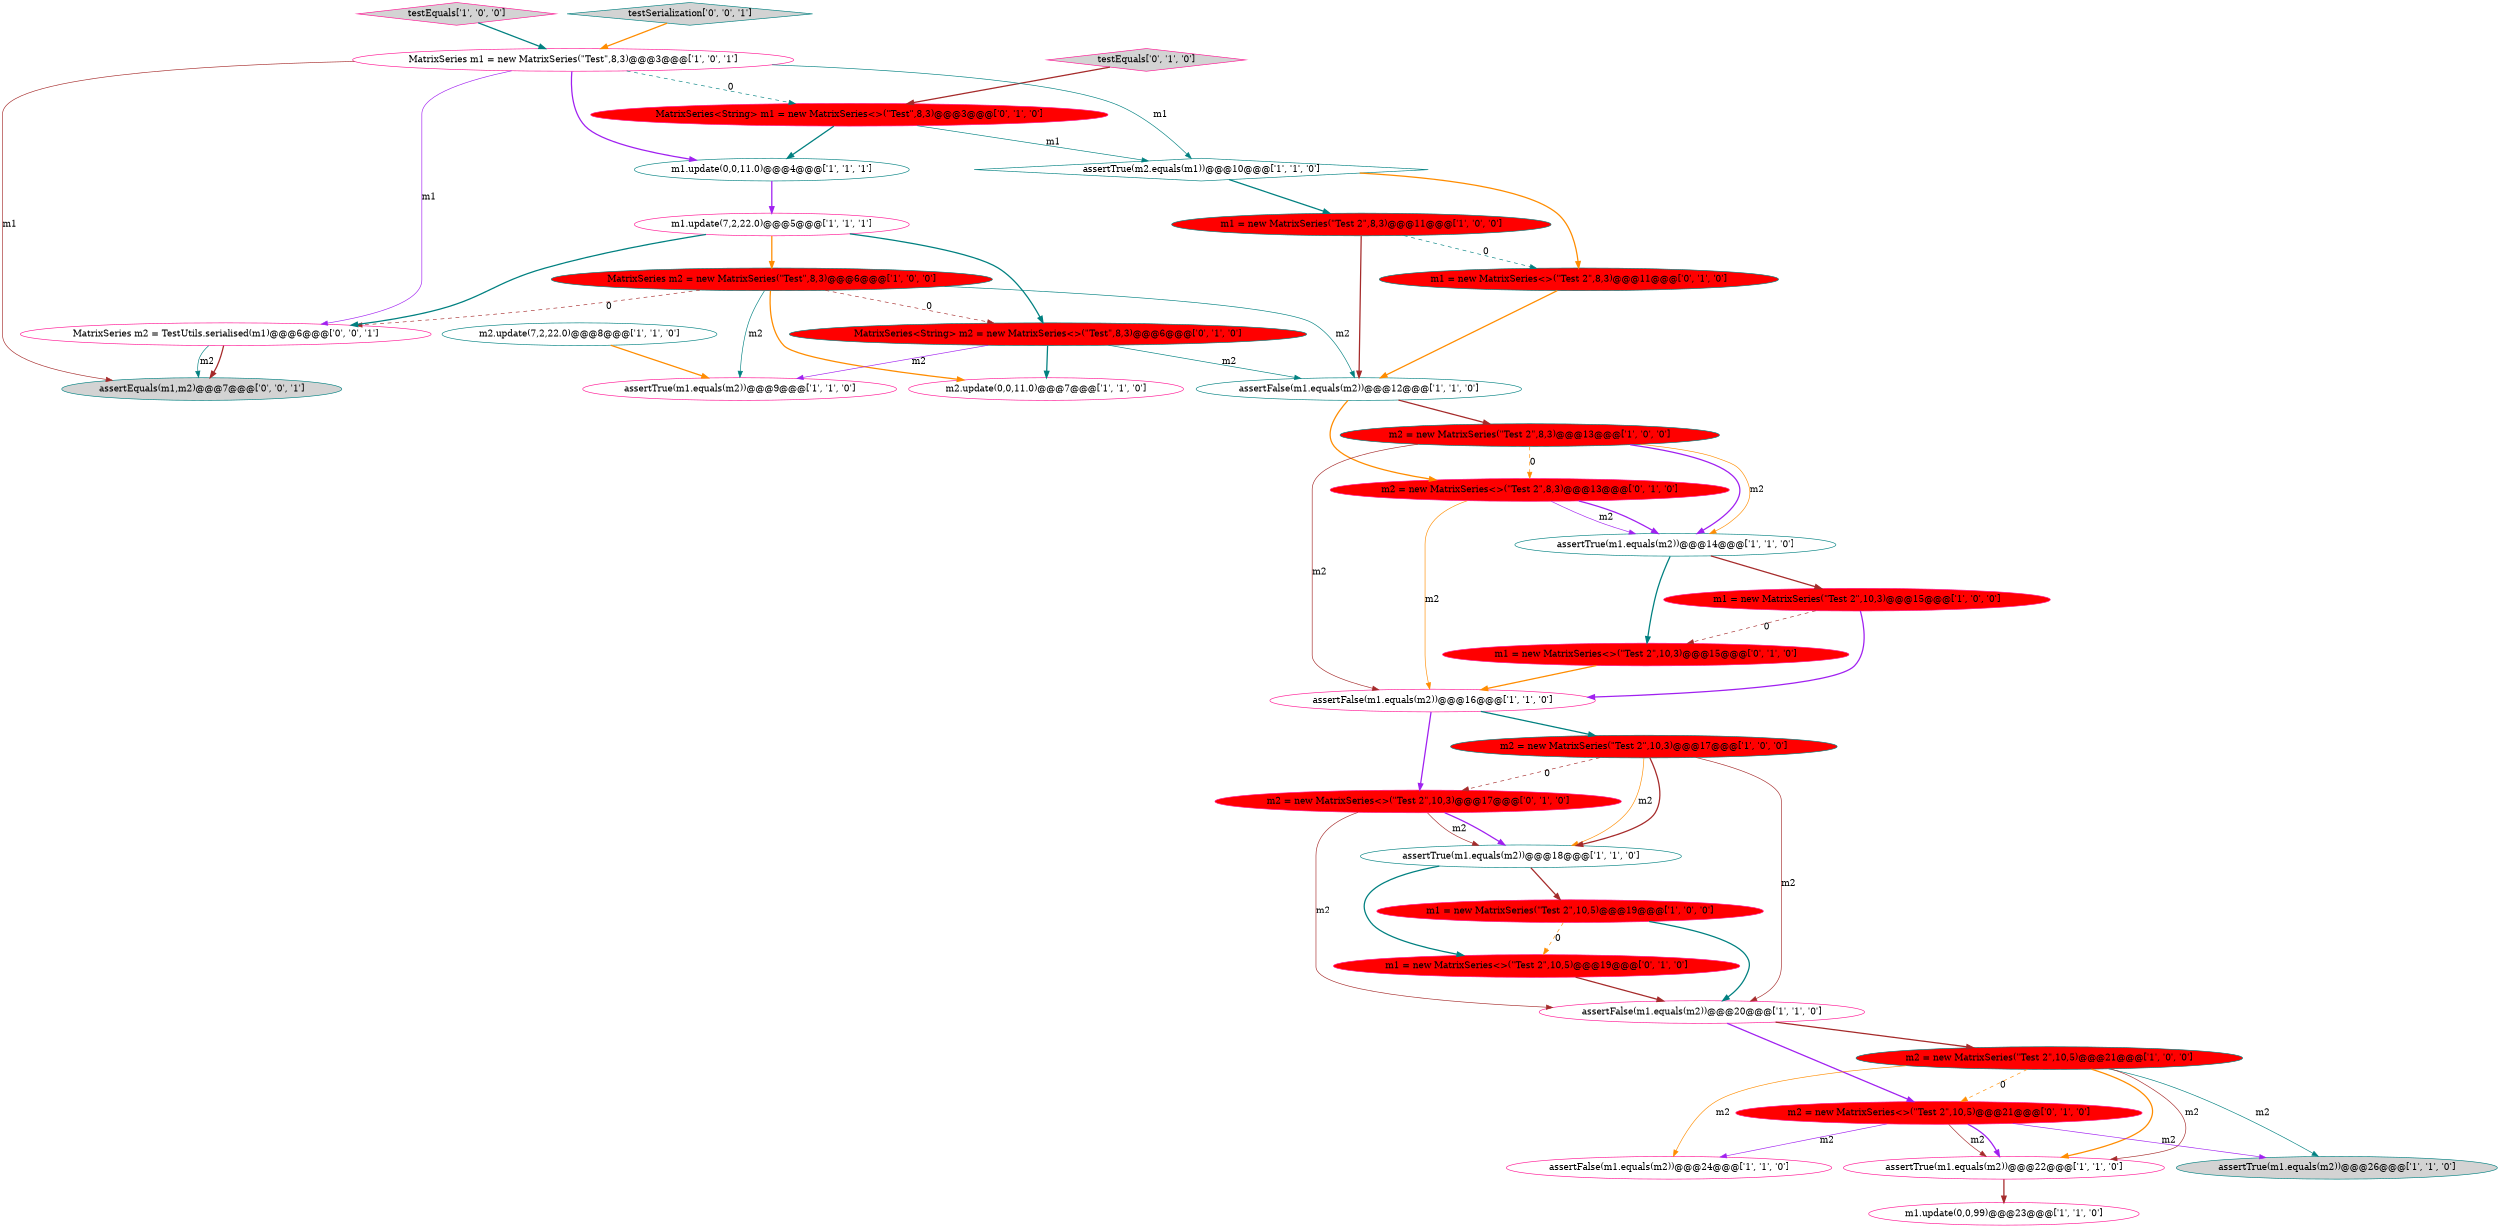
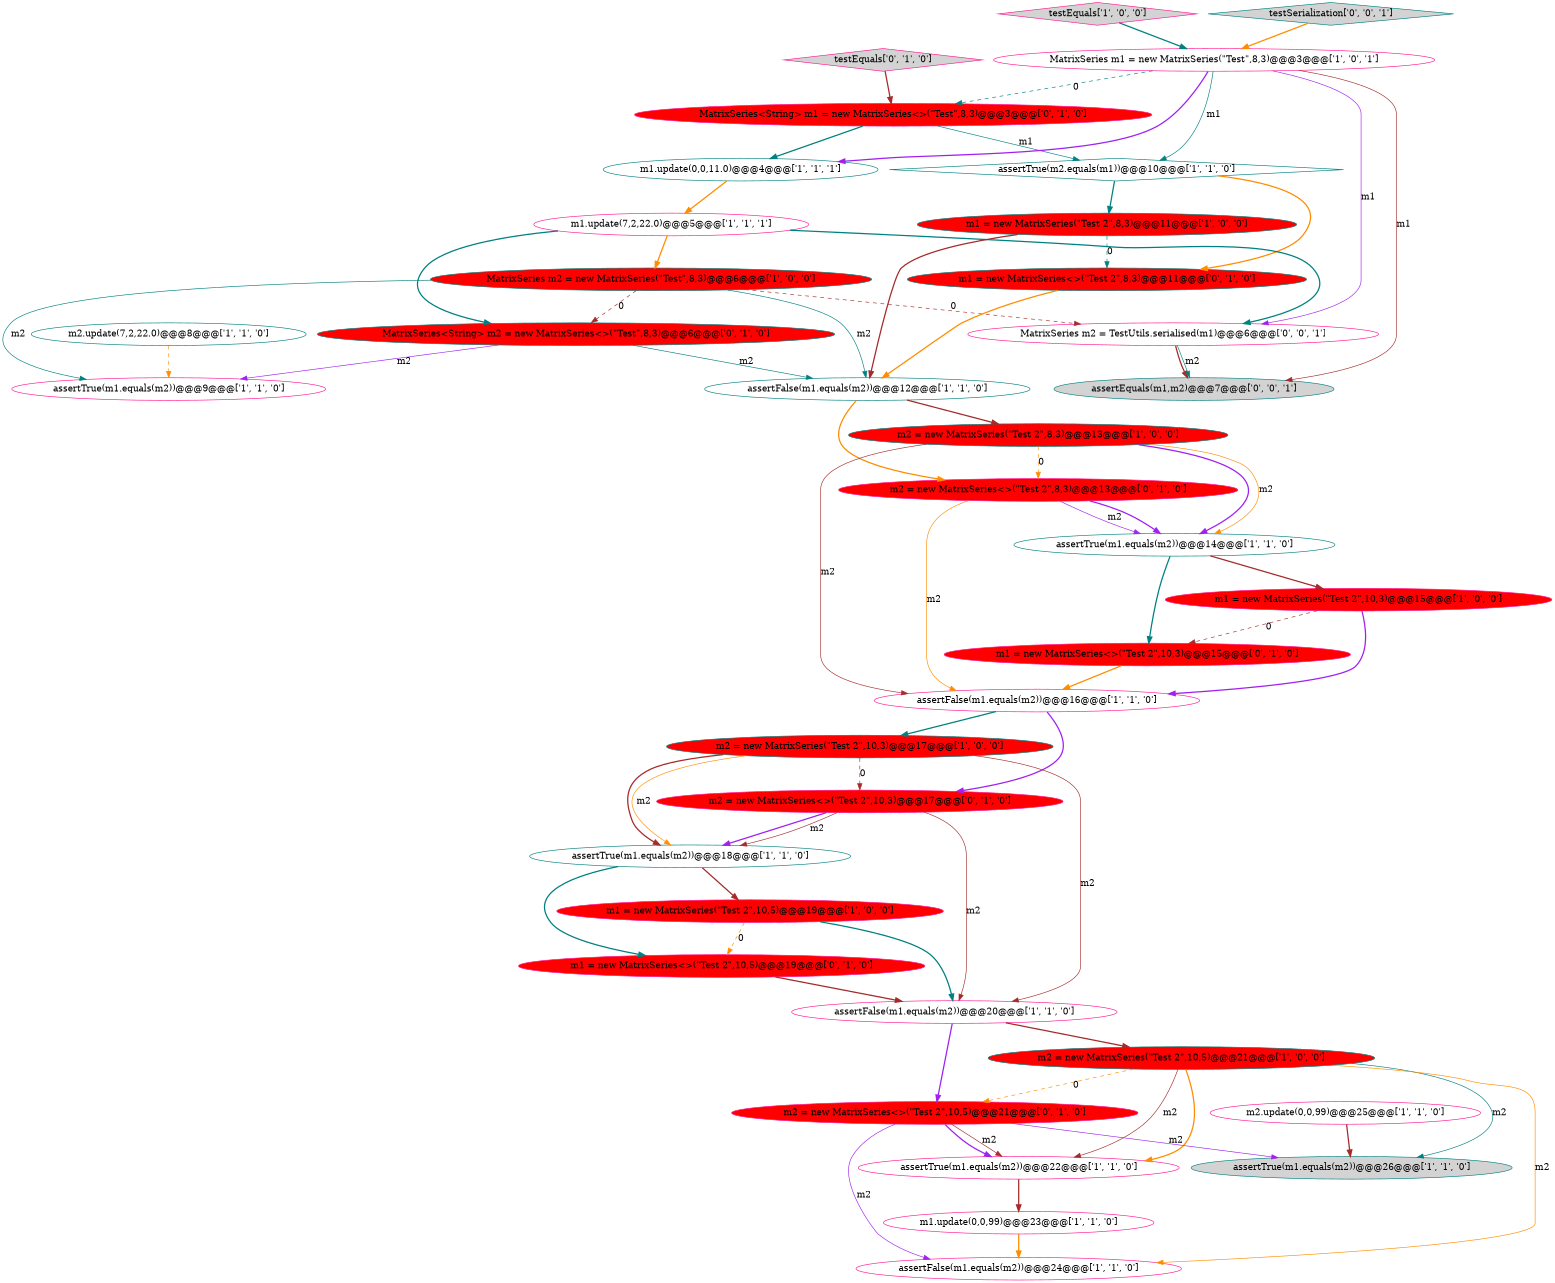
edge "m1.update(0,0,11.0)@@@4@@@['1', '1', '1']" -> "m1.update(7,2,22.0)@@@5@@@['1', '1', '1']": color purple -> darkorange
edge "m2.update(7,2,22.0)@@@8@@@['1', '1', '0']" -> "assertTrue(m1.equals(m2))@@@9@@@['1', '1', '0']": style bold -> dashed
node "m2.update(0,0,11.0)@@@7@@@['1', '1', '0']": removed
node "m2.update(0,0,99)@@@25@@@['1', '1', '0']": added
edge "m1.update(0,0,99)@@@23@@@['1', '1', '0']" -> "assertFalse(m1.equals(m2))@@@24@@@['1', '1', '0']": added
